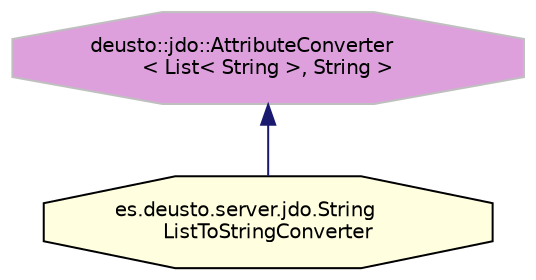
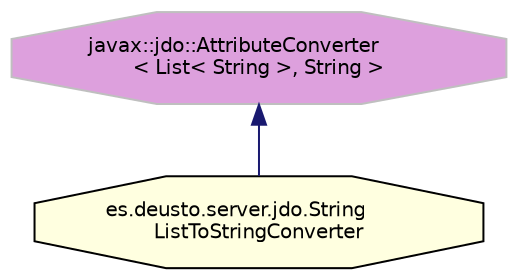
node "deusto::jdo::AttributeConverter < List< String >, String >": label "deusto::jdo::AttributeConverter < List< String >, String >" -> "javax::jdo::AttributeConverter < List< String >, String >"
